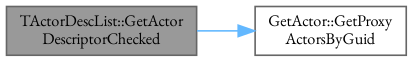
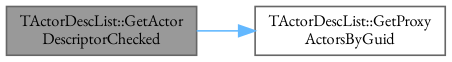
node "GetActor::GetProxy ActorsByGuid": label "GetActor::GetProxy ActorsByGuid" -> "TActorDescList::GetProxy ActorsByGuid"
